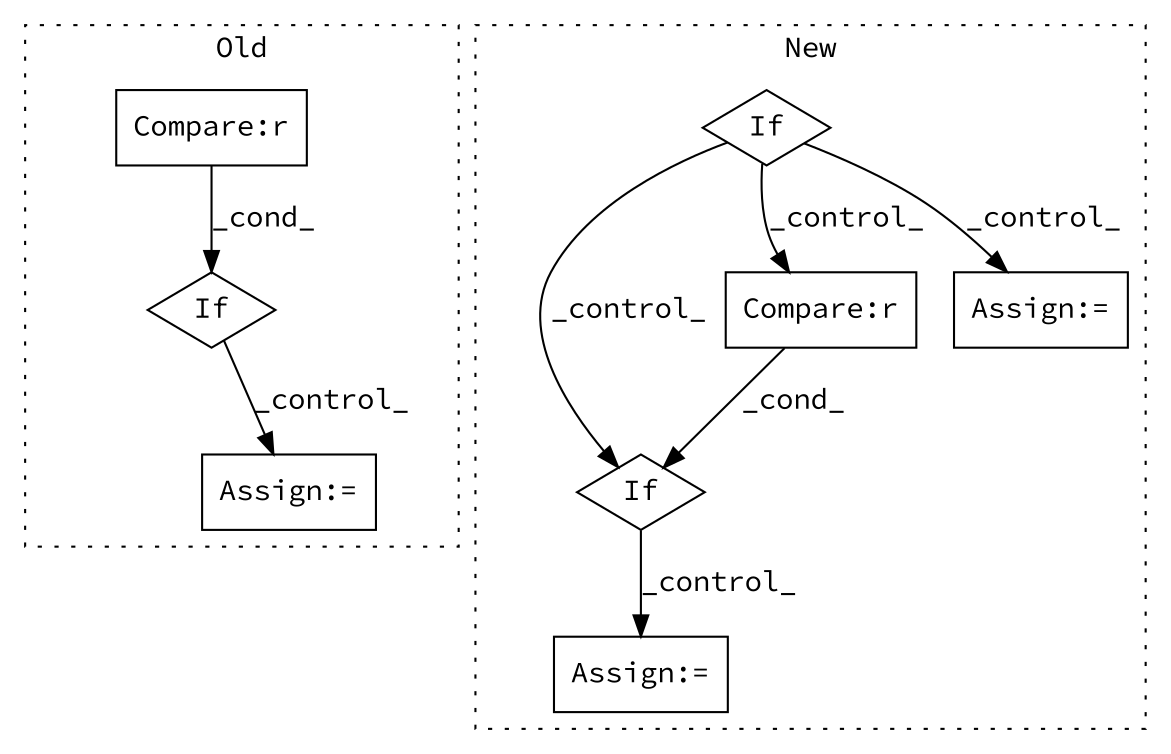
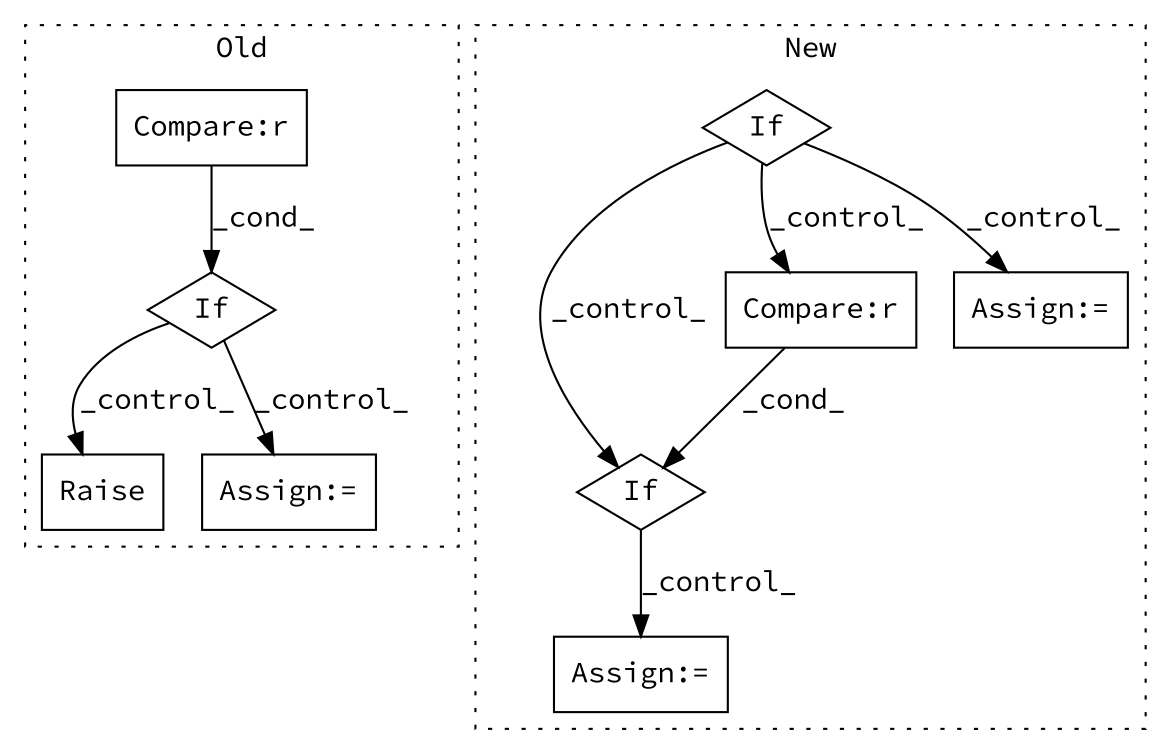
node "Raise": added
